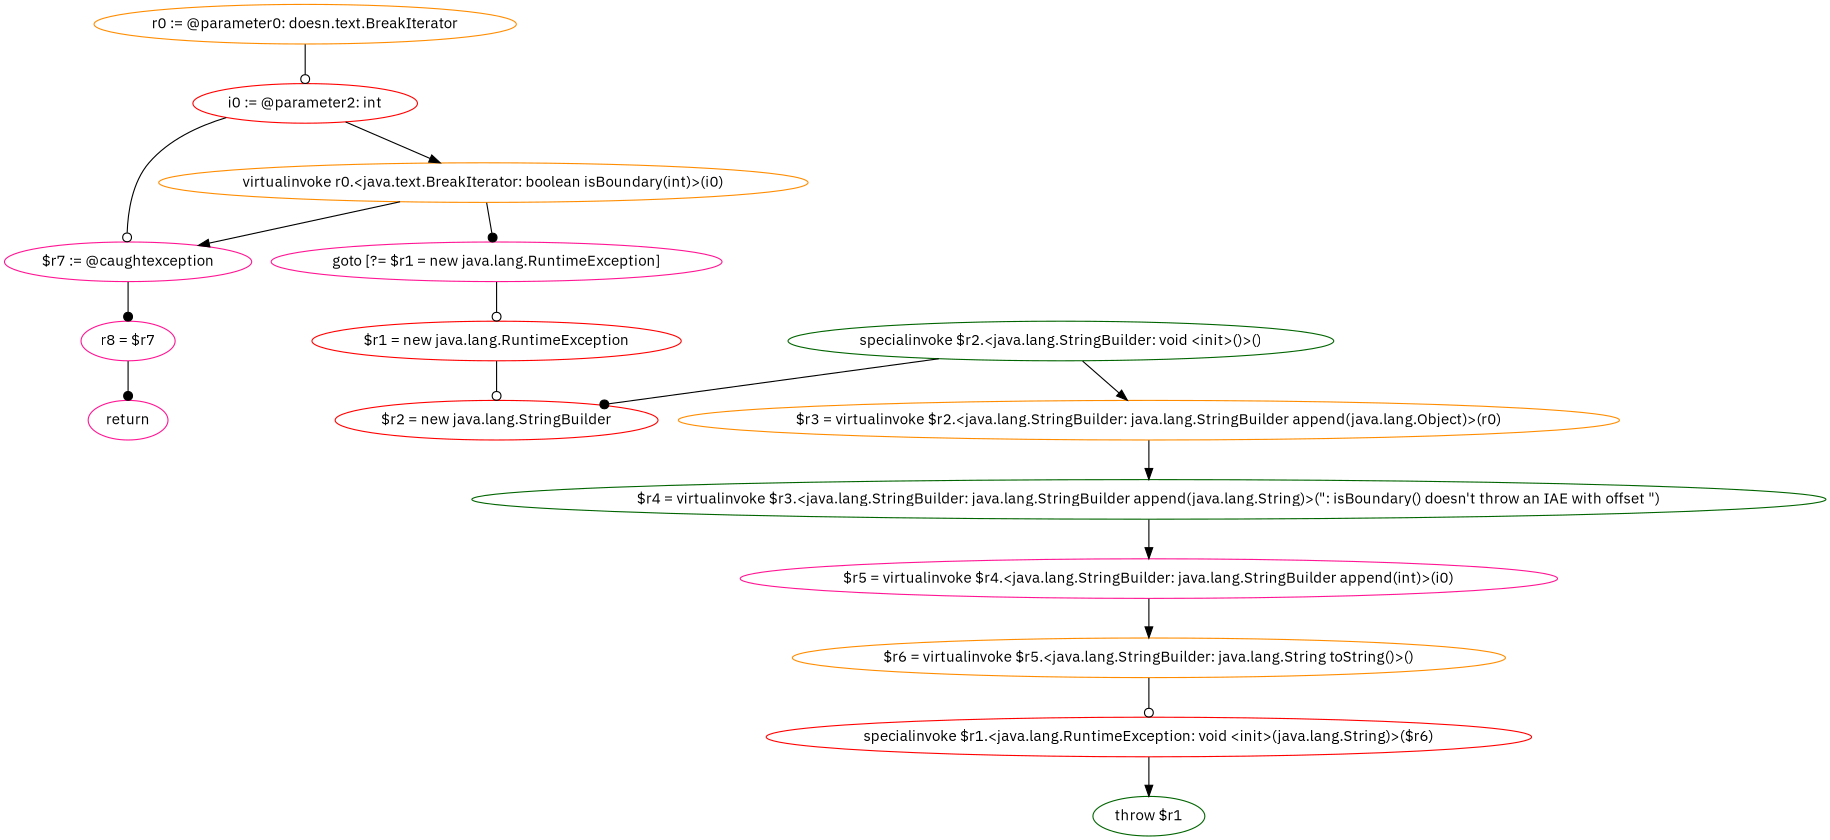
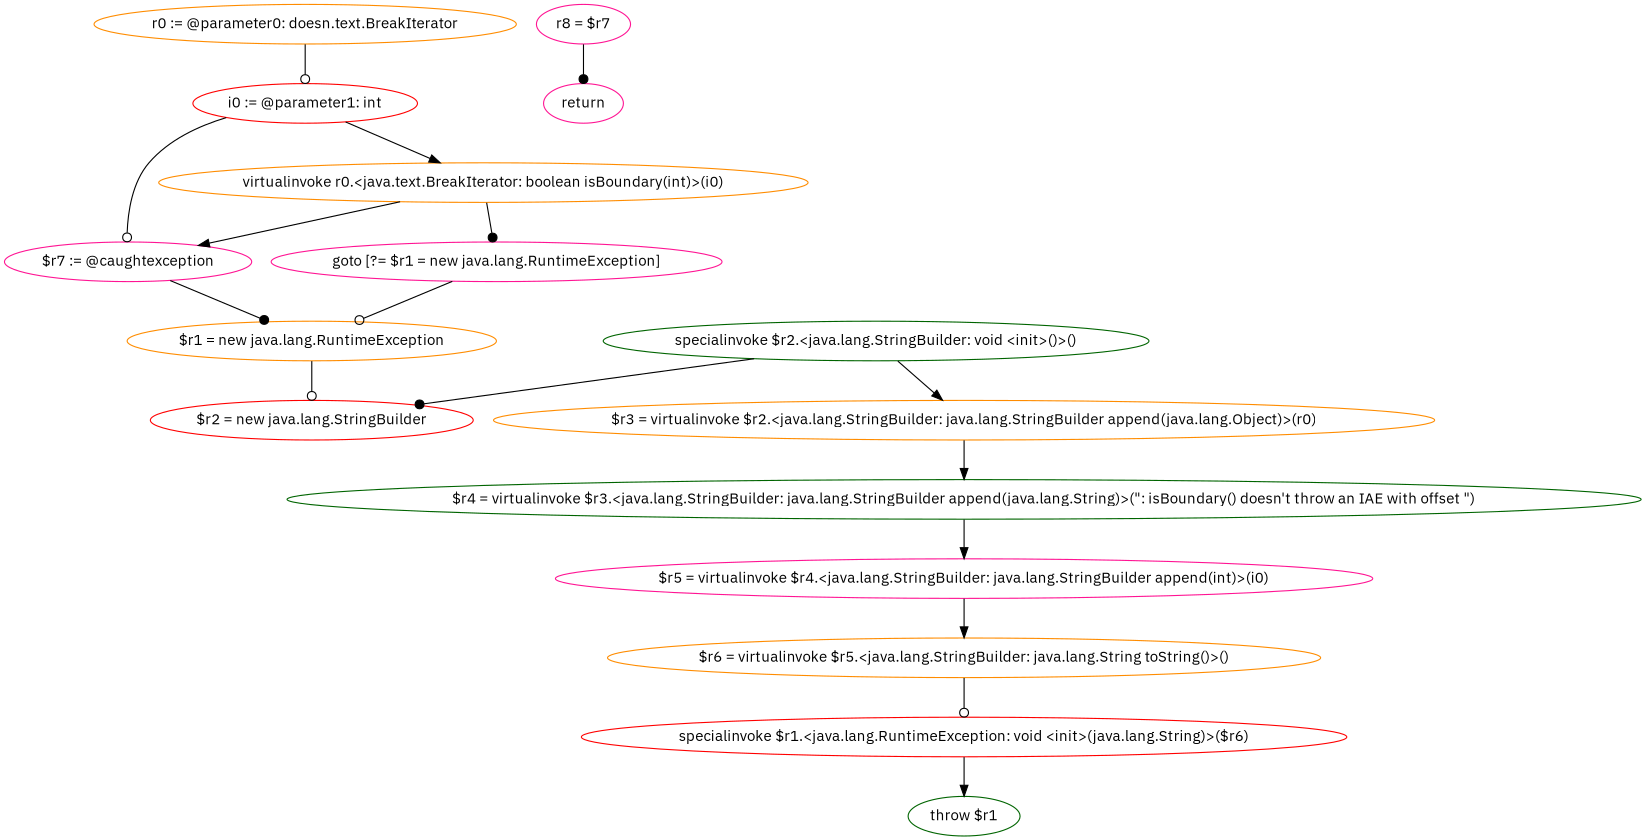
node "i0 := @parameter2: int": label "i0 := @parameter2: int" -> "i0 := @parameter1: int"
edge "$r7 := @caughtexception" -> "r8 = $r7": now "$r7 := @caughtexception" -> "$r1 = new java.lang.RuntimeException"
node "$r1 = new java.lang.RuntimeException": color red -> darkorange
